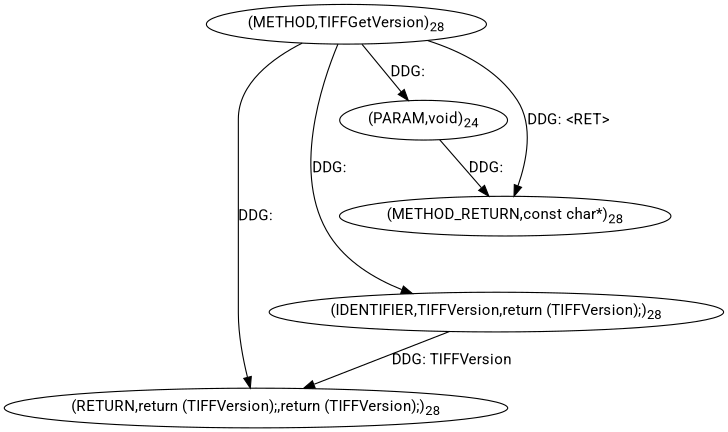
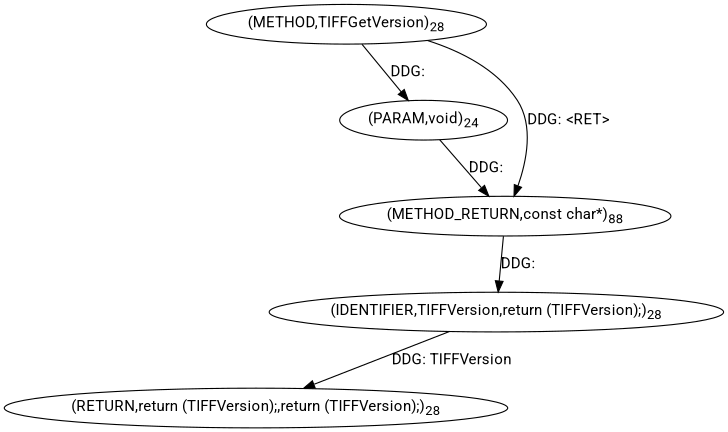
edge "(METHOD,TIFFGetVersion)" -> "(IDENTIFIER,TIFFVersion,return (TIFFVersion);)": now "(METHOD_RETURN,const char*)" -> "(IDENTIFIER,TIFFVersion,return (TIFFVersion);)"
edge "(METHOD,TIFFGetVersion)" -> "(RETURN,return (TIFFVersion);,return (TIFFVersion);)": removed, label "DDG:"
node "(METHOD_RETURN,const char*)": text "28" -> "88"
